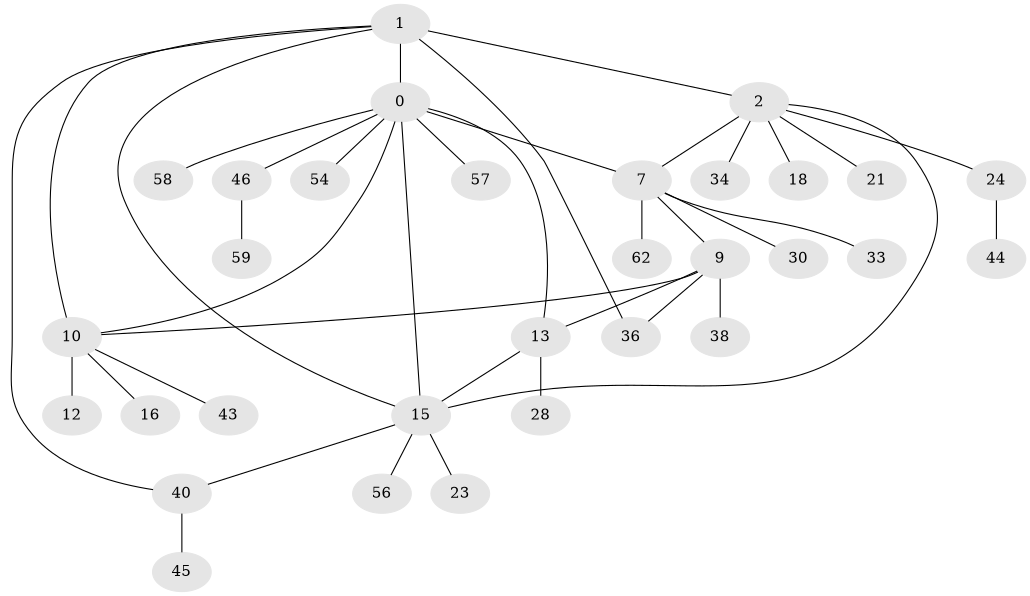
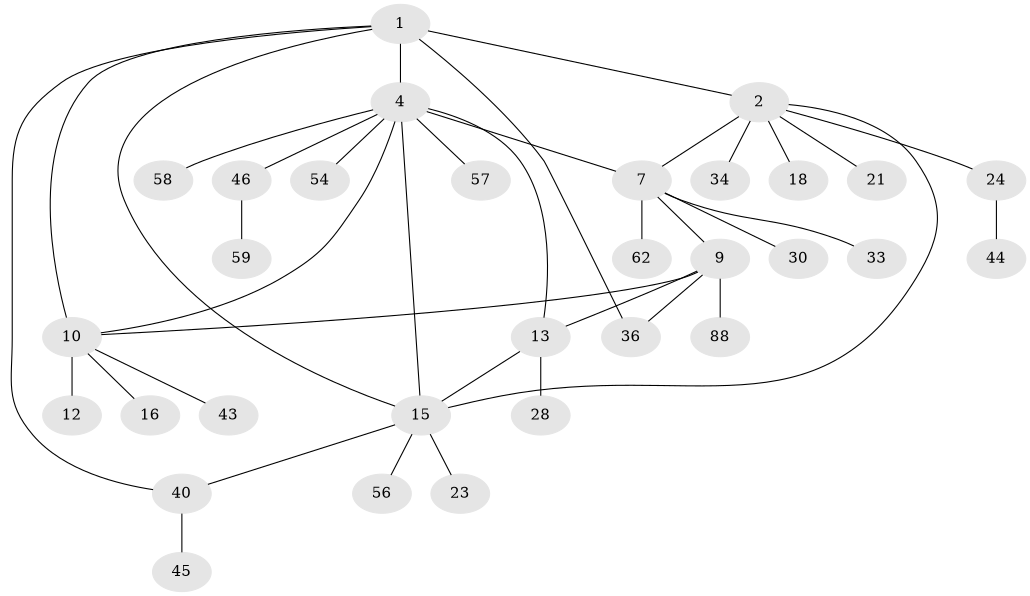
node "0": label "0" -> "4"
node "38": label "38" -> "88"
